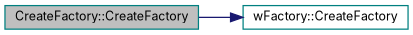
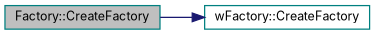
node "CreateFactory::CreateFactory": label "CreateFactory::CreateFactory" -> "Factory::CreateFactory"
